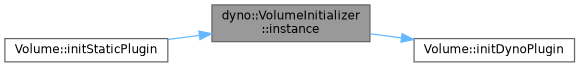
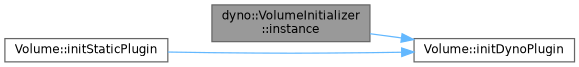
edge "Volume::initStaticPlugin" -> "dyno::VolumeInitializer ::instance": now "Volume::initStaticPlugin" -> "Volume::initDynoPlugin"
